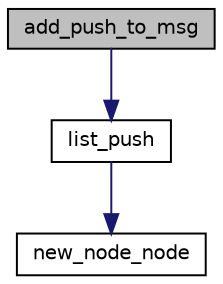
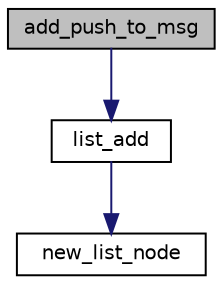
node "list_push": label "list_push" -> "list_add"
node "new_node_node": label "new_node_node" -> "new_list_node"
